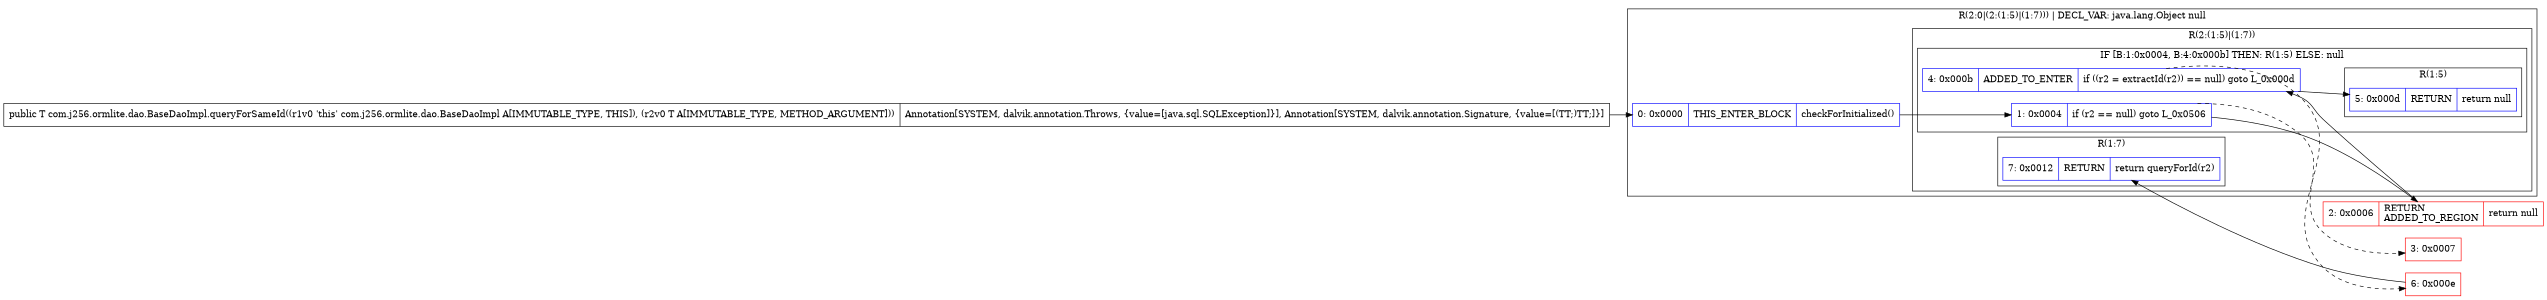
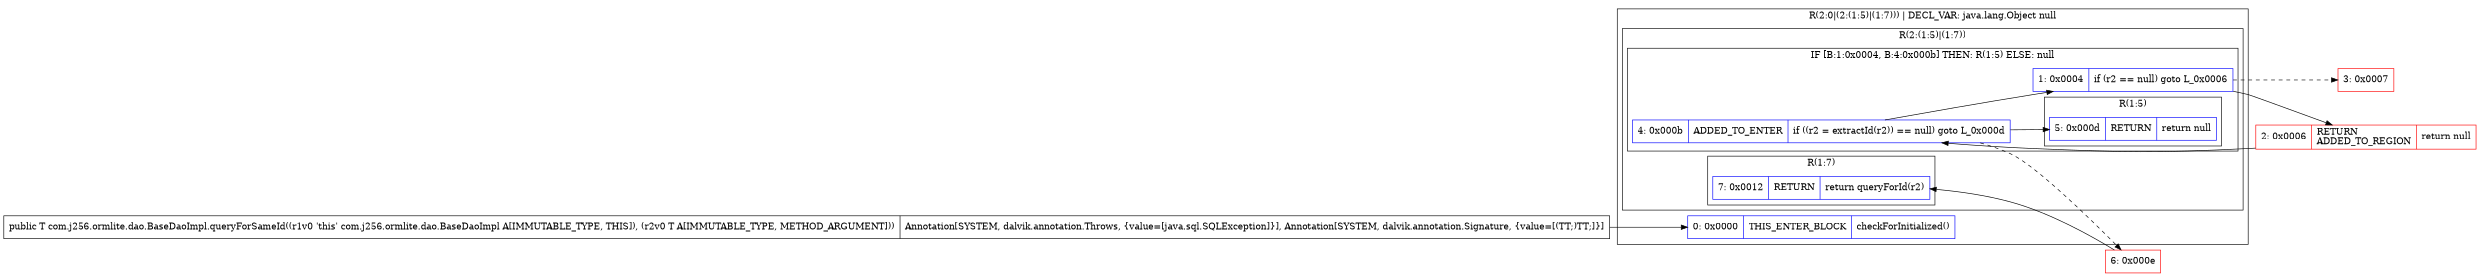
edge "0: 0x0000" -> "1: 0x0004": now "4: 0x000b" -> "1: 0x0004"
node "1: 0x0004": text "if (r2 == null) goto L_0x0506" -> "if (r2 == null) goto L_0x0006"
